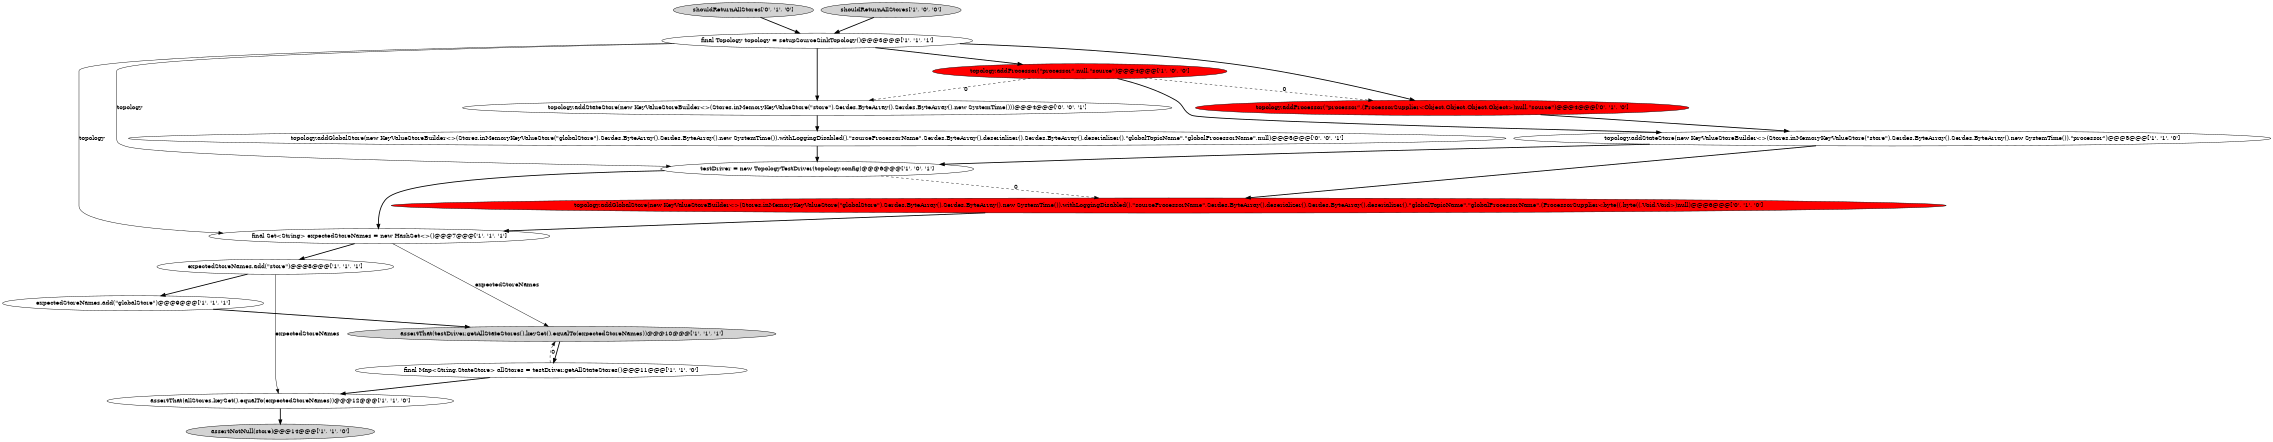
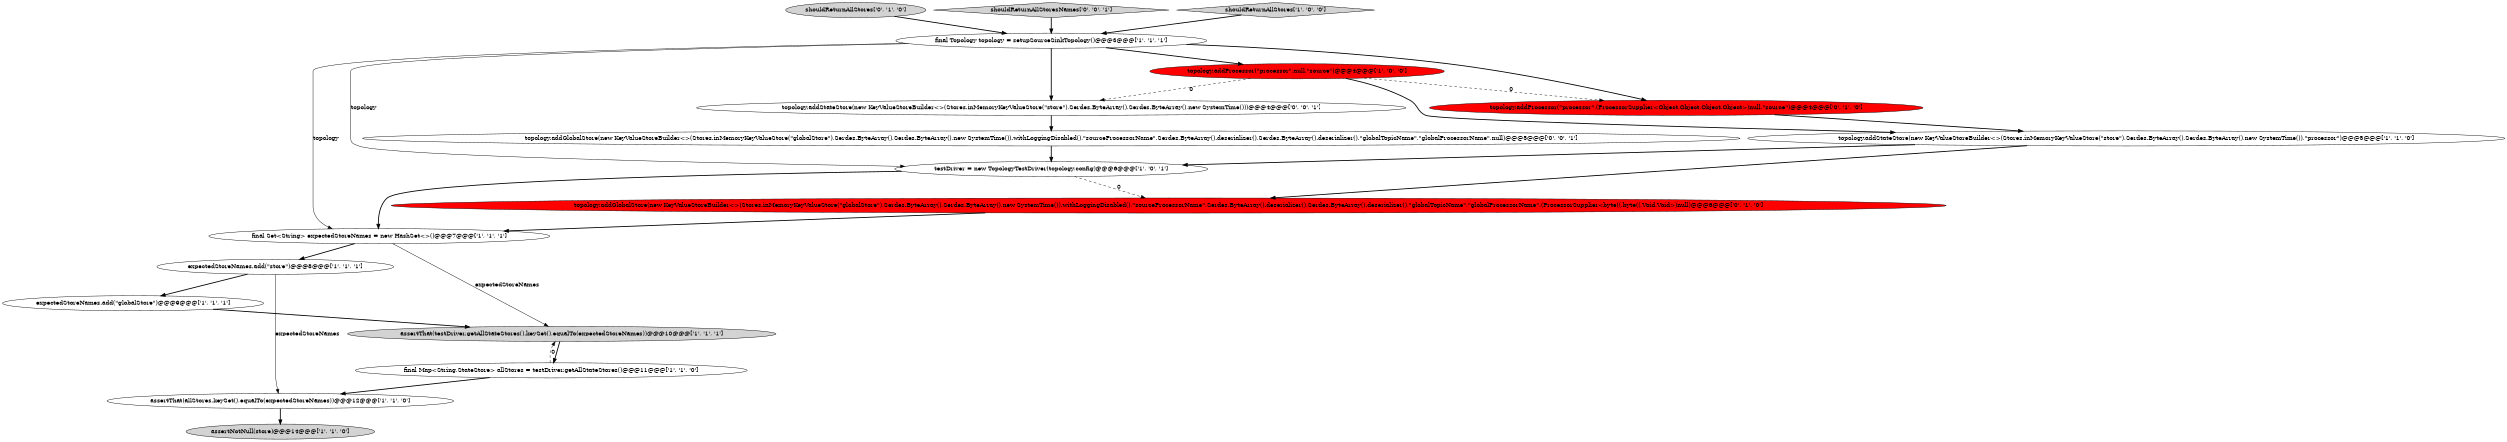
node "shouldReturnAllStores['1', '0', '0']": shape ellipse -> diamond
node "shouldReturnAllStoresNames['0', '0', '1']": added
